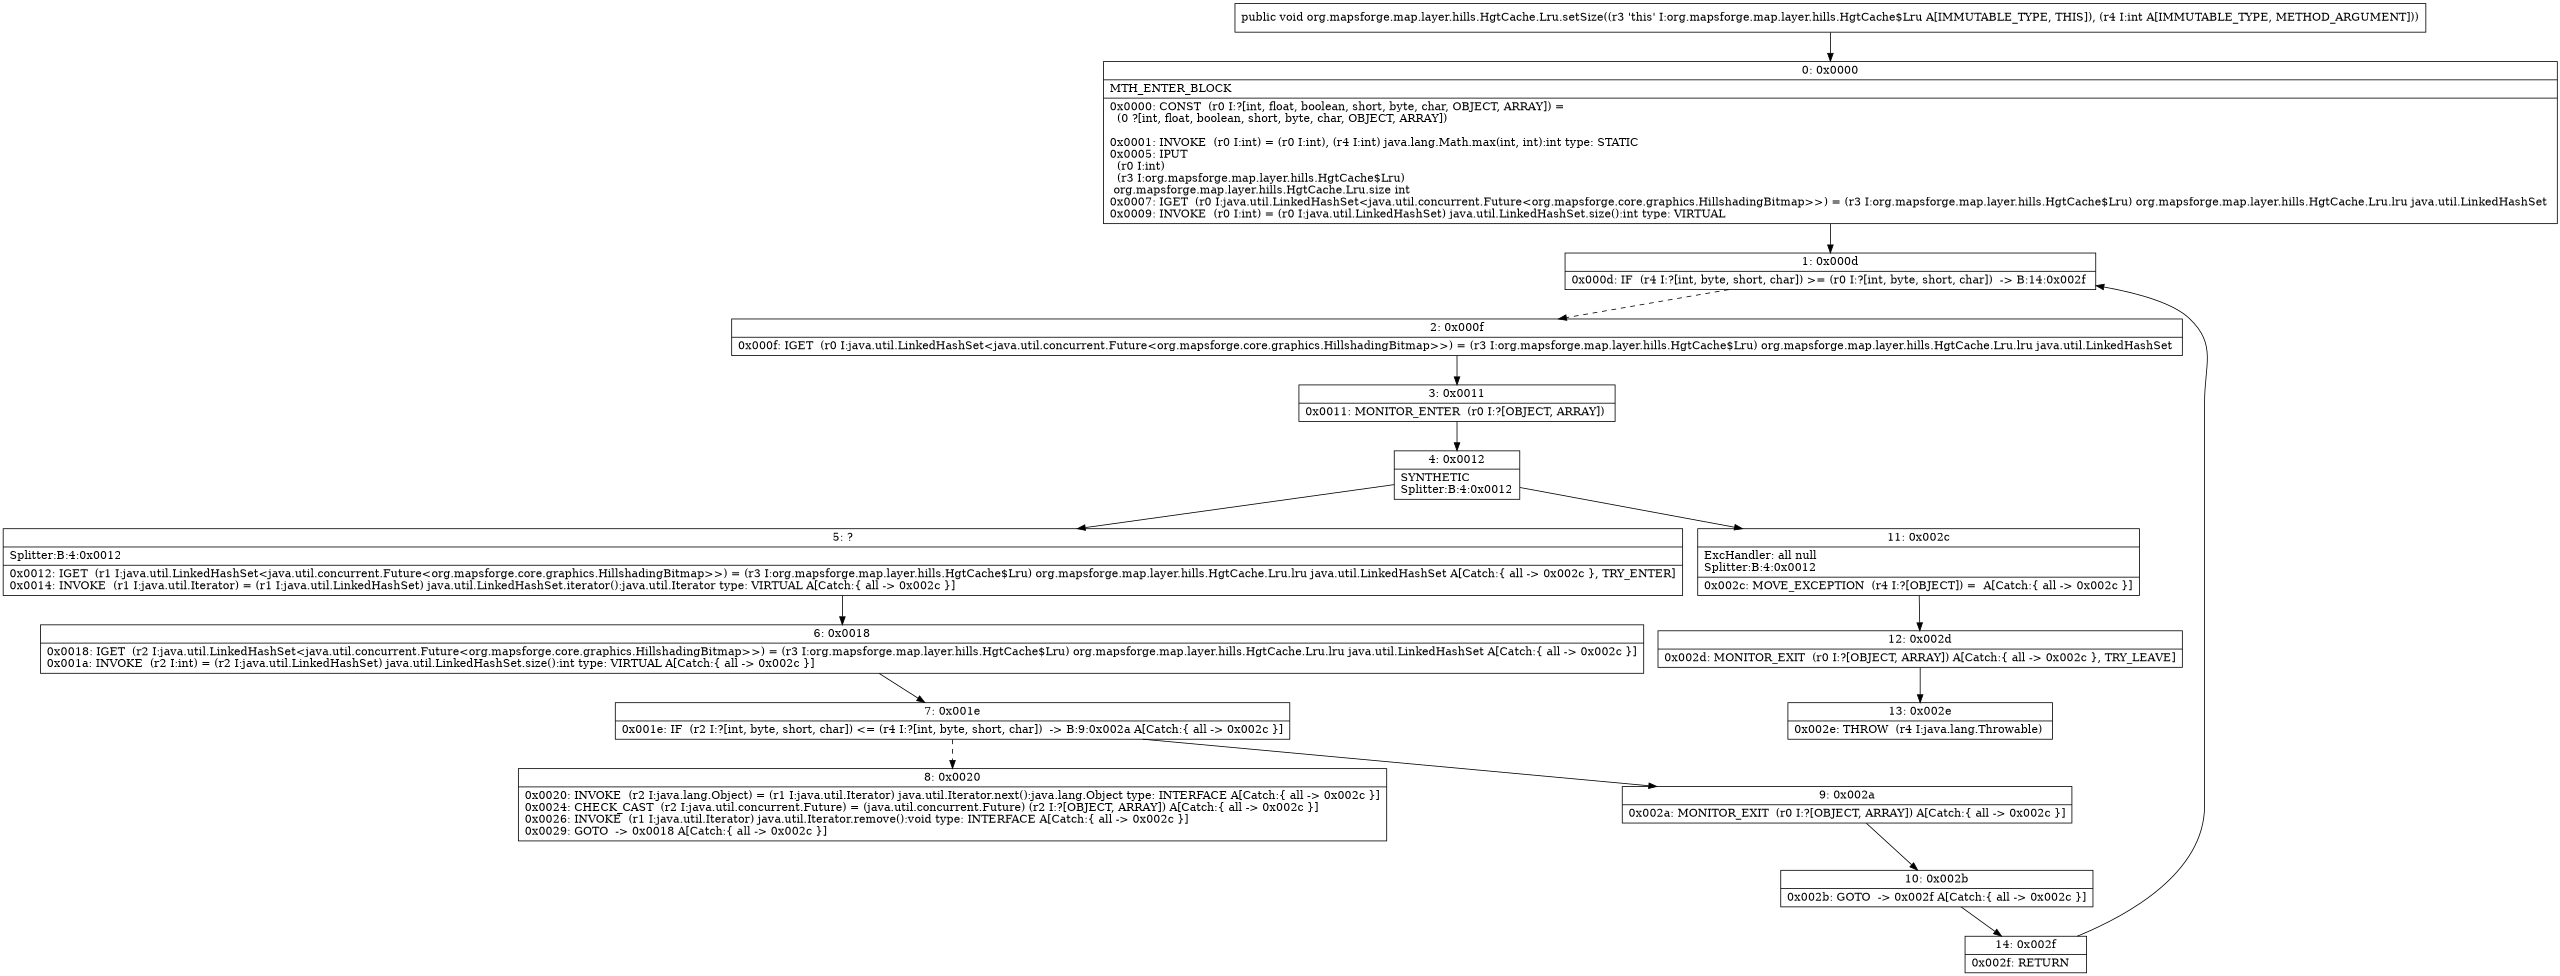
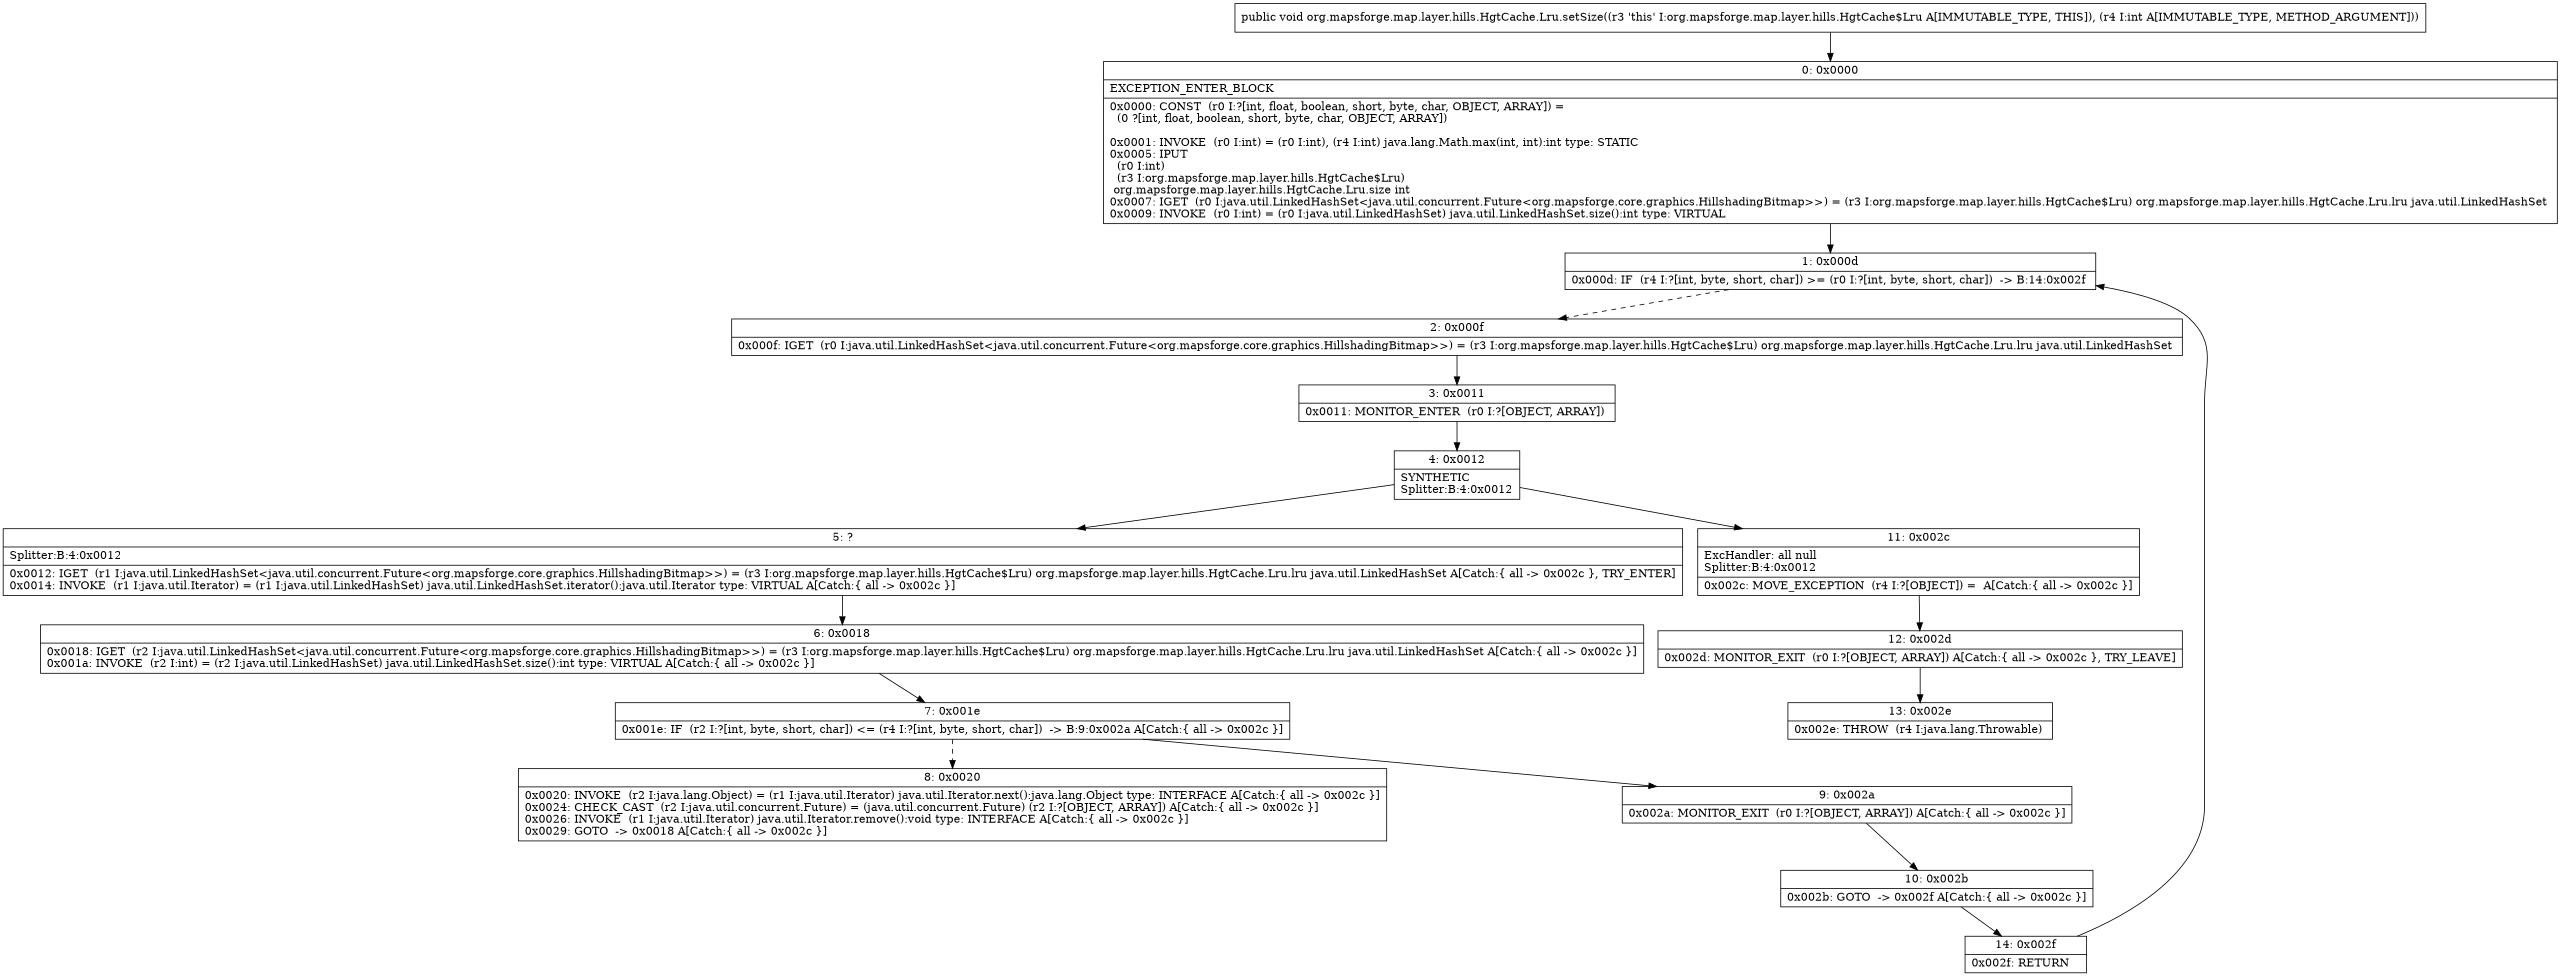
node "0: 0x0000": text "MTH_ENTER_BLOCK" -> "EXCEPTION_ENTER_BLOCK"
